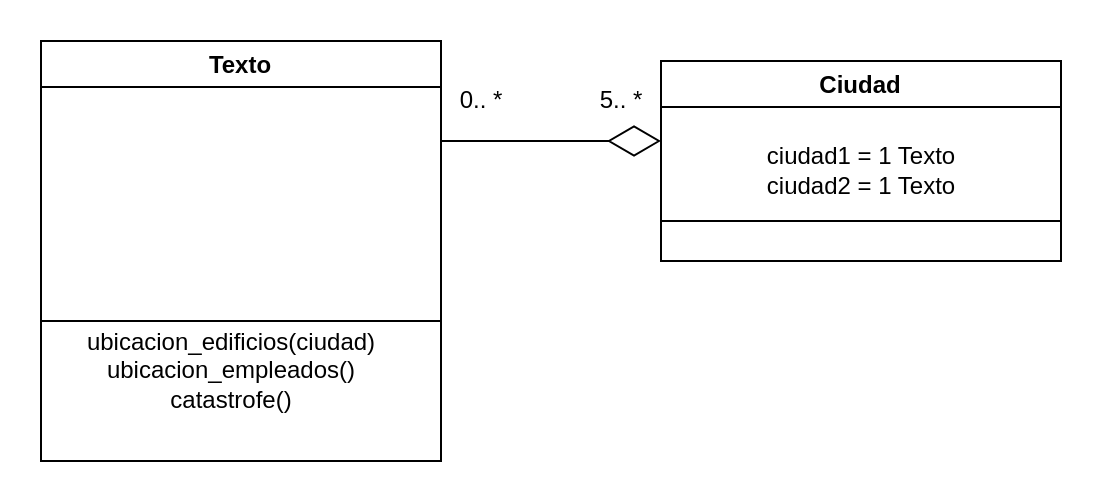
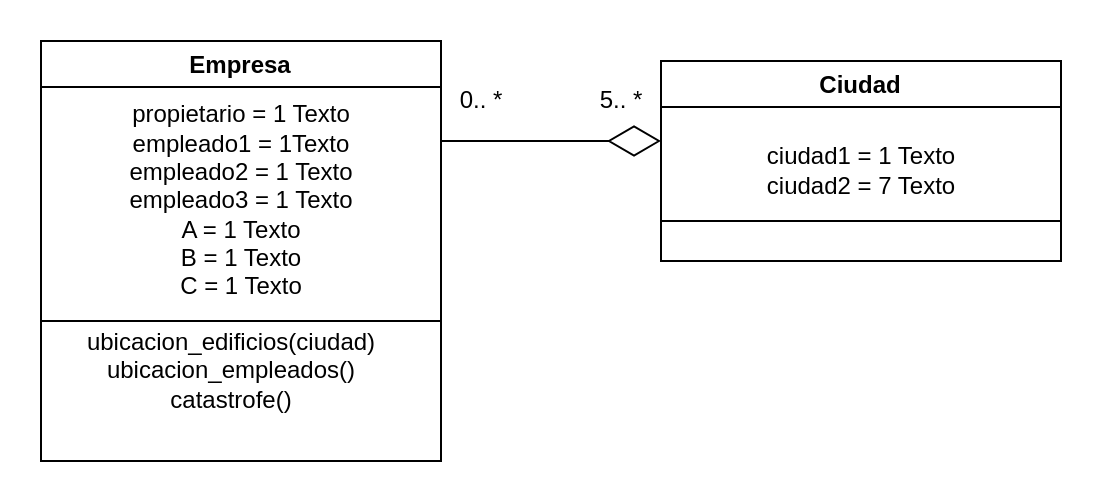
node "Texto": label "Texto" -> "Empresa"
node "ciudad1 = 1 Texto ciudad2 = 1 Texto": label "ciudad1 = 1 Texto ciudad2 = 1 Texto" -> "ciudad1 = 1 Texto ciudad2 = 7 Texto"
node "propietario = 1 Texto empleado1 = 1Texto empleado2 = 1 Texto empleado3 = 1 Texto A = 1 Texto B = 1 Texto C = 1 Texto": added
